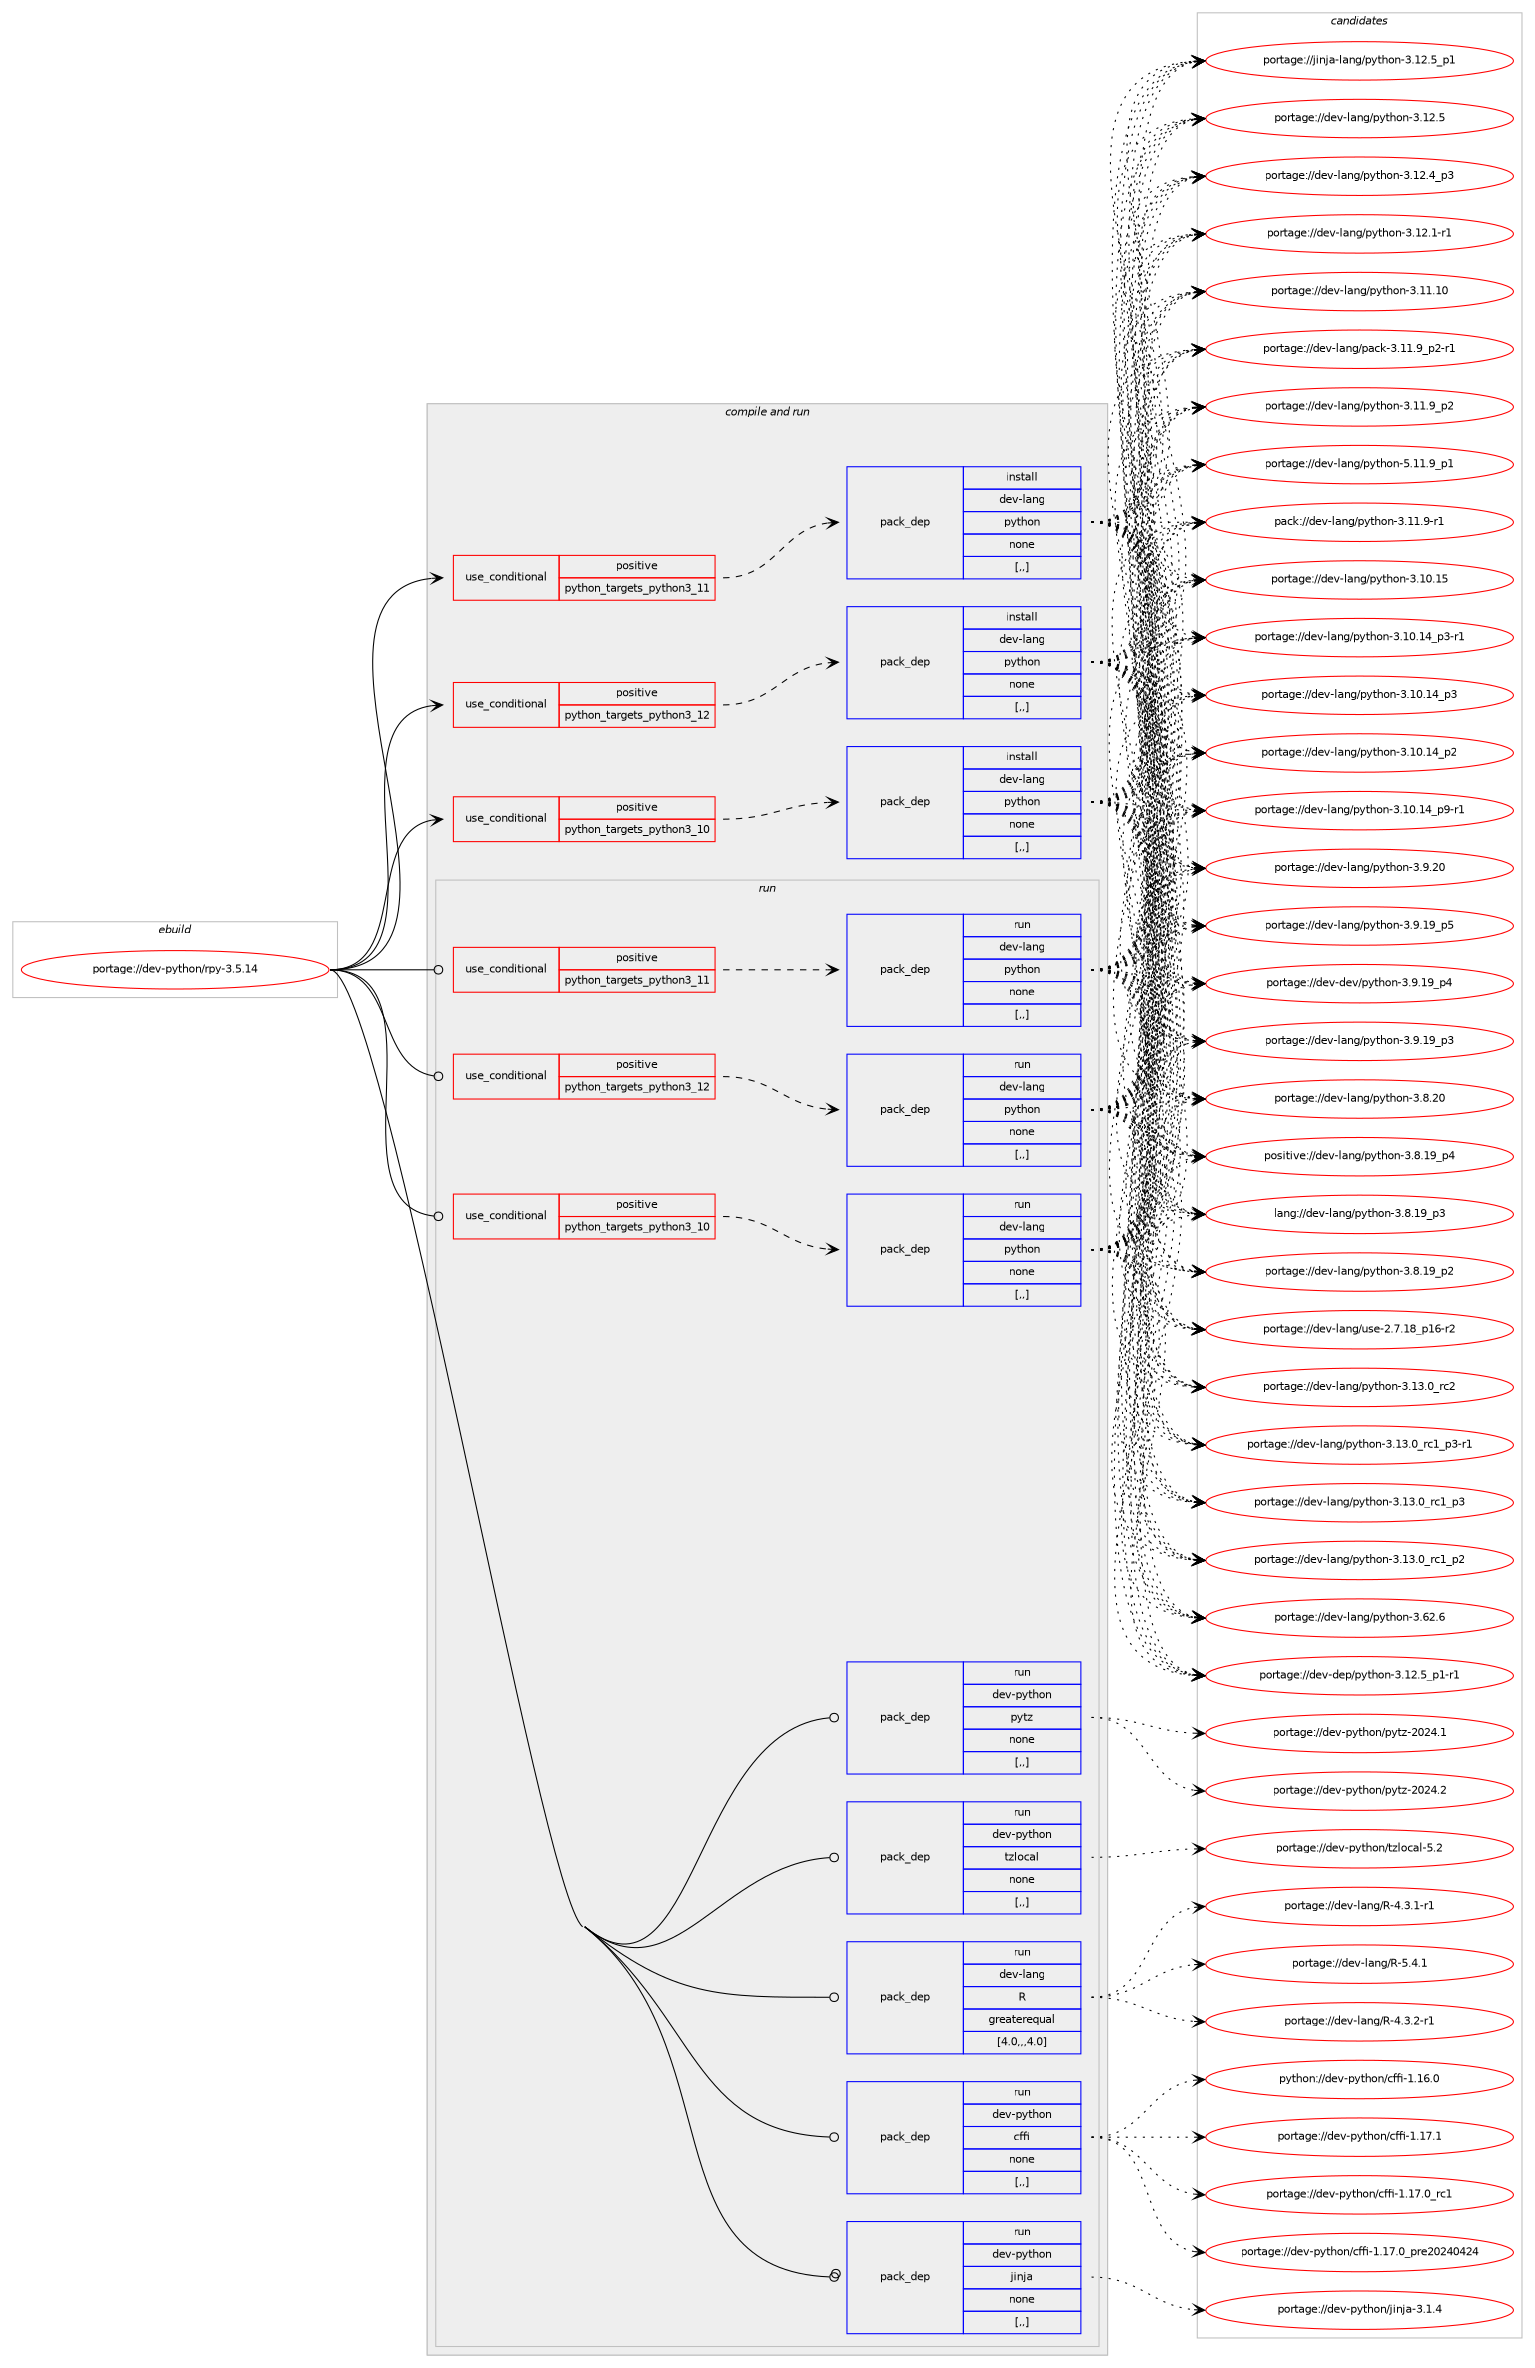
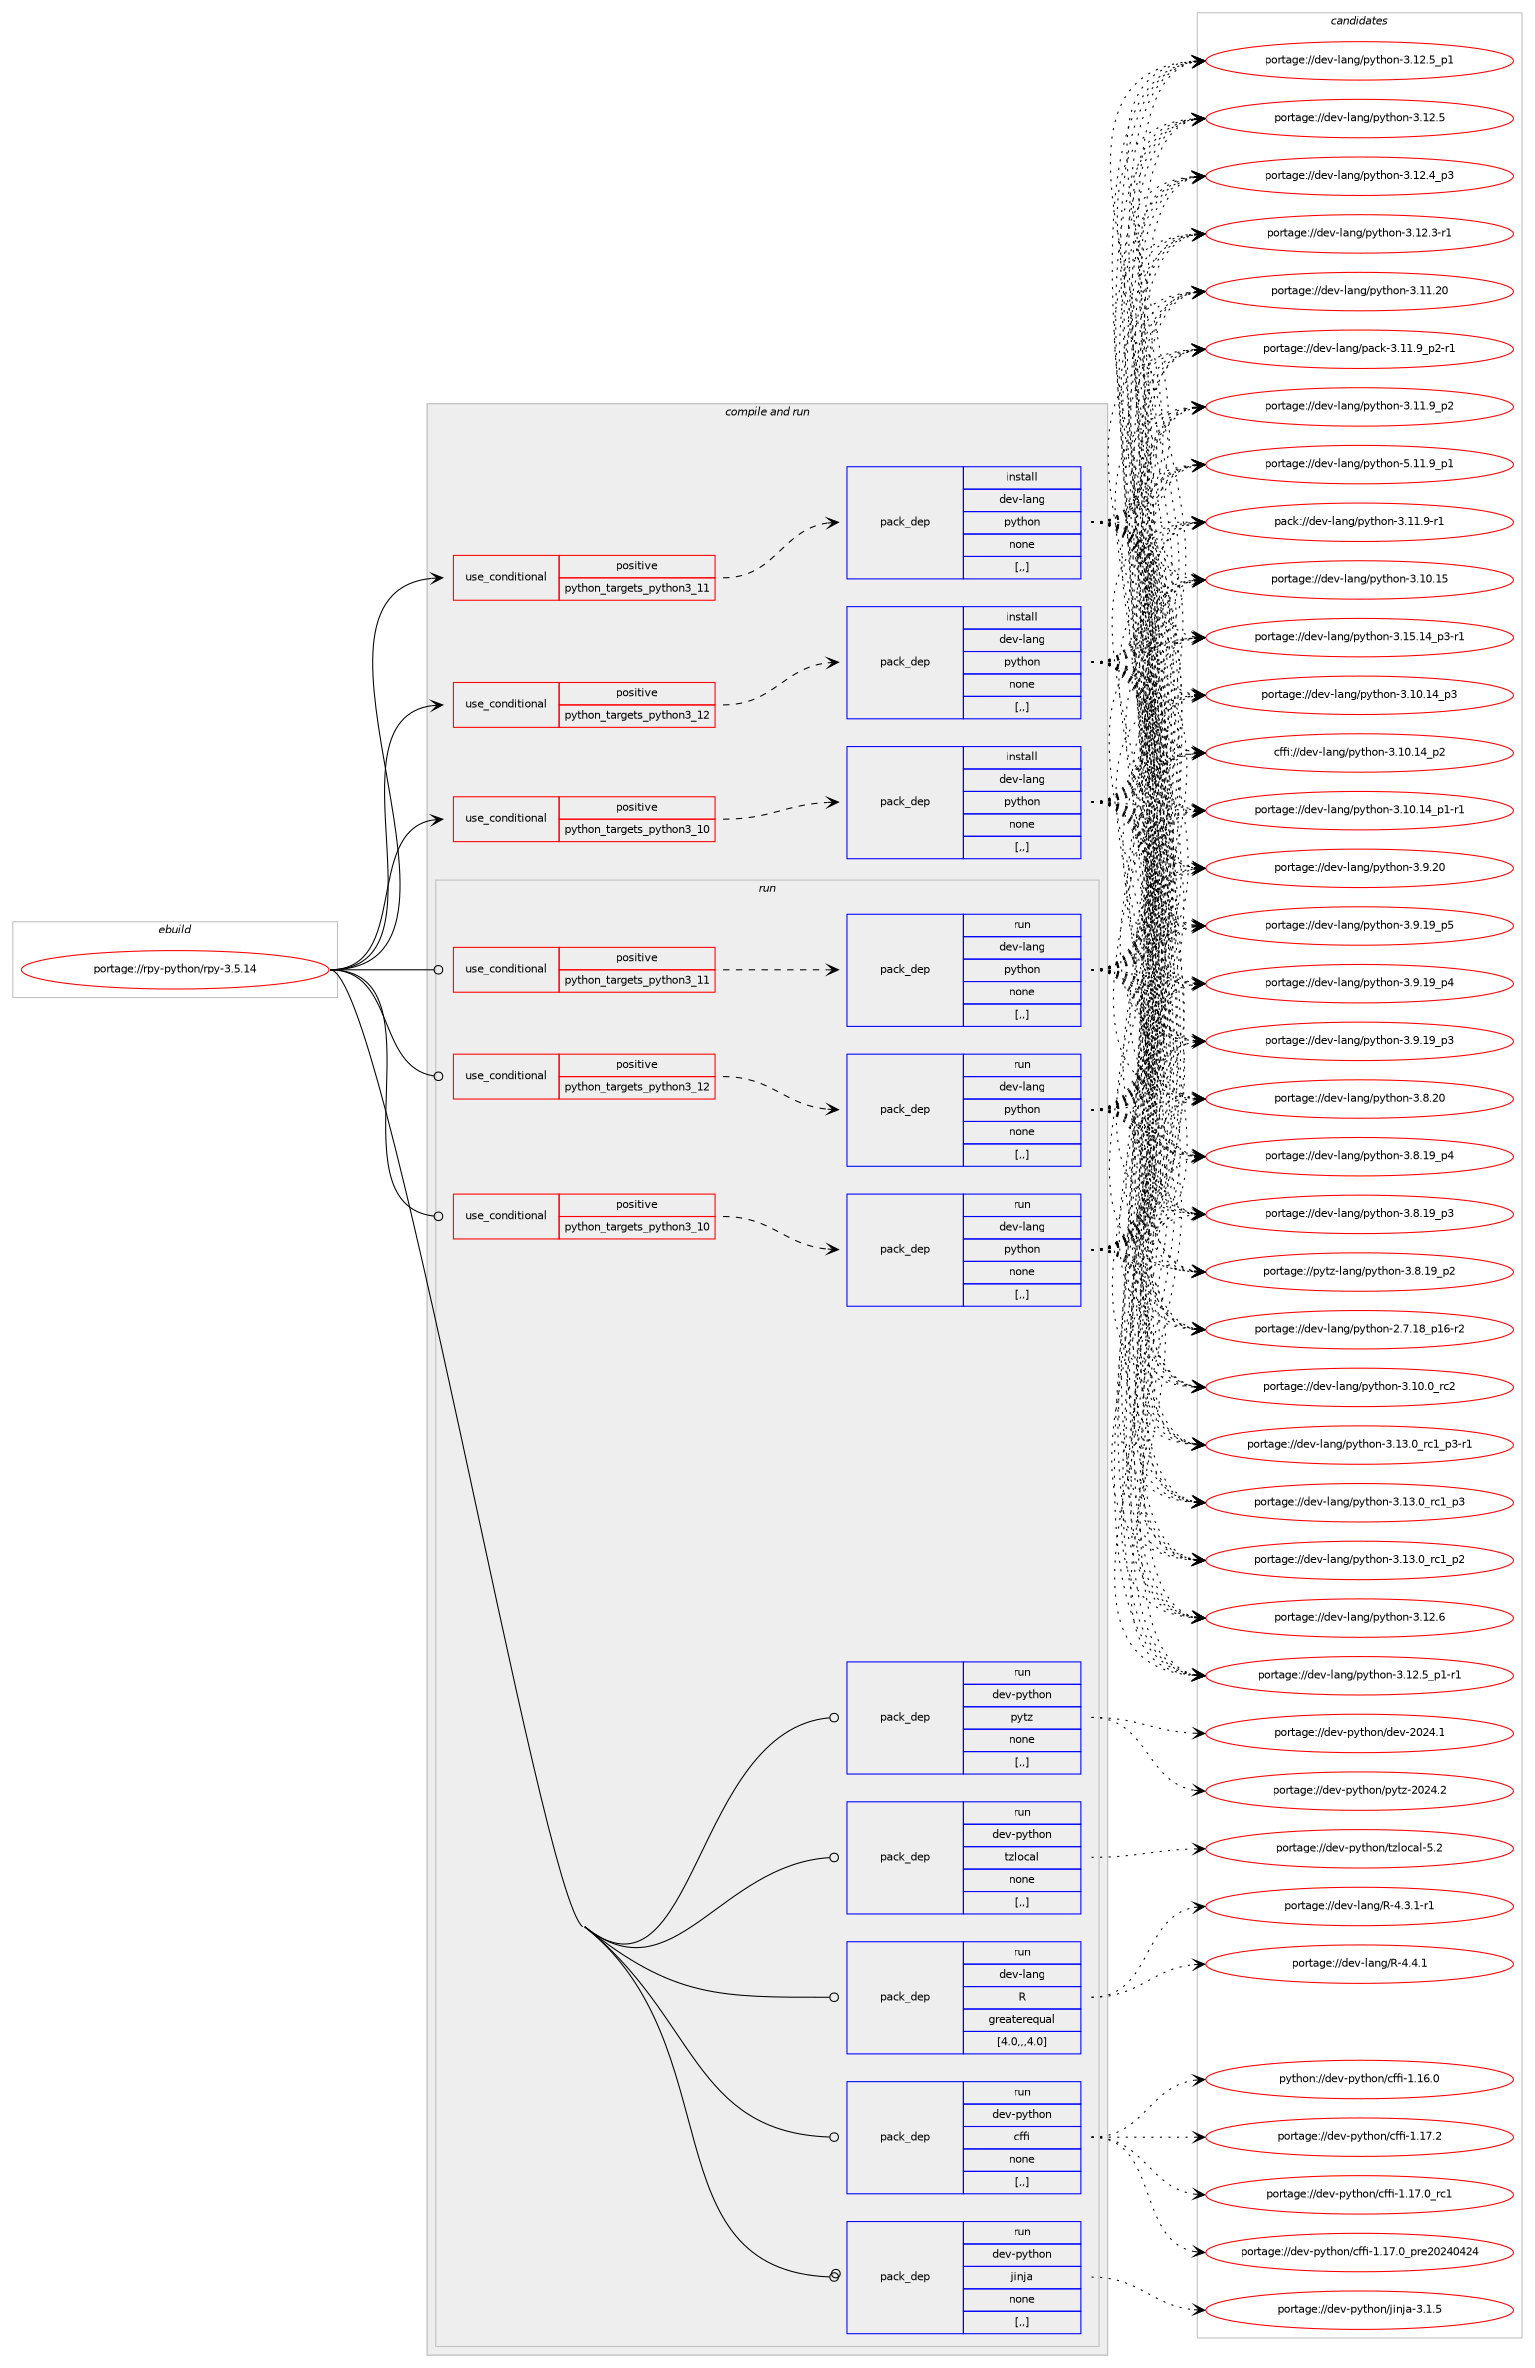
node "portage://jinja-lang/python-3.12.5_p1": label "portage://jinja-lang/python-3.12.5_p1" -> "portage://dev-lang/python-3.12.5_p1"
node "portage://dev-lang/python-3.12.1-r1": label "portage://dev-lang/python-3.12.1-r1" -> "portage://dev-lang/python-3.12.3-r1"
node "portage://dev-lang/python-3.11.10": label "portage://dev-lang/python-3.11.10" -> "portage://dev-lang/python-3.11.20"
node "portage://dev-lang/python-3.10.14_p3-r1": label "portage://dev-lang/python-3.10.14_p3-r1" -> "portage://dev-lang/python-3.15.14_p3-r1"
node "portage://dev-lang/python-3.10.14_p2": label "portage://dev-lang/python-3.10.14_p2" -> "cffi://dev-lang/python-3.10.14_p2"
node "portage://dev-lang/python-3.10.14_p9-r1": label "portage://dev-lang/python-3.10.14_p9-r1" -> "portage://dev-lang/python-3.10.14_p1-r1"
node "portage://dev-python/rpy-3.5.14": label "portage://dev-python/rpy-3.5.14" -> "portage://rpy-python/rpy-3.5.14"
node "portage://dev-dev/python-3.9.19_p4": label "portage://dev-dev/python-3.9.19_p4" -> "portage://dev-lang/python-3.9.19_p4"
node "positive://dev-lang/python-3.8.19_p4": label "positive://dev-lang/python-3.8.19_p4" -> "portage://dev-lang/python-3.8.19_p4"
node "lang://dev-lang/python-3.8.19_p3": label "lang://dev-lang/python-3.8.19_p3" -> "portage://dev-lang/python-3.8.19_p3"
node "portage://dev-lang/python-3.8.19_p2": label "portage://dev-lang/python-3.8.19_p2" -> "portage://pytz-lang/python-3.8.19_p2"
node "portage://dev-lang/use-2.7.18_p16-r2": label "portage://dev-lang/use-2.7.18_p16-r2" -> "portage://dev-lang/python-2.7.18_p16-r2"
node "portage://dev-lang/python-3.13.0_rc2": label "portage://dev-lang/python-3.13.0_rc2" -> "portage://dev-lang/python-3.10.0_rc2"
node "portage://dev-lang/python-3.62.6": label "portage://dev-lang/python-3.62.6" -> "portage://dev-lang/python-3.12.6"
node "portage://dev-dep/python-3.12.5_p1-r1": label "portage://dev-dep/python-3.12.5_p1-r1" -> "portage://dev-lang/python-3.12.5_p1-r1"
node "portage://dev-python/pytz-2024.1": label "portage://dev-python/pytz-2024.1" -> "portage://dev-python/dev-2024.1"
node "portage://dev-lang/R-5.4.1": label "portage://dev-lang/R-5.4.1" -> "portage://dev-lang/R-4.4.1"
node "portage://dev-lang/R-4.3.2-r1": removed
node "portage://dev-python/cffi-1.17.1": label "portage://dev-python/cffi-1.17.1" -> "portage://dev-python/cffi-1.17.2"
node "portage://dev-python/jinja-3.1.4": label "portage://dev-python/jinja-3.1.4" -> "portage://dev-python/jinja-3.1.5"
